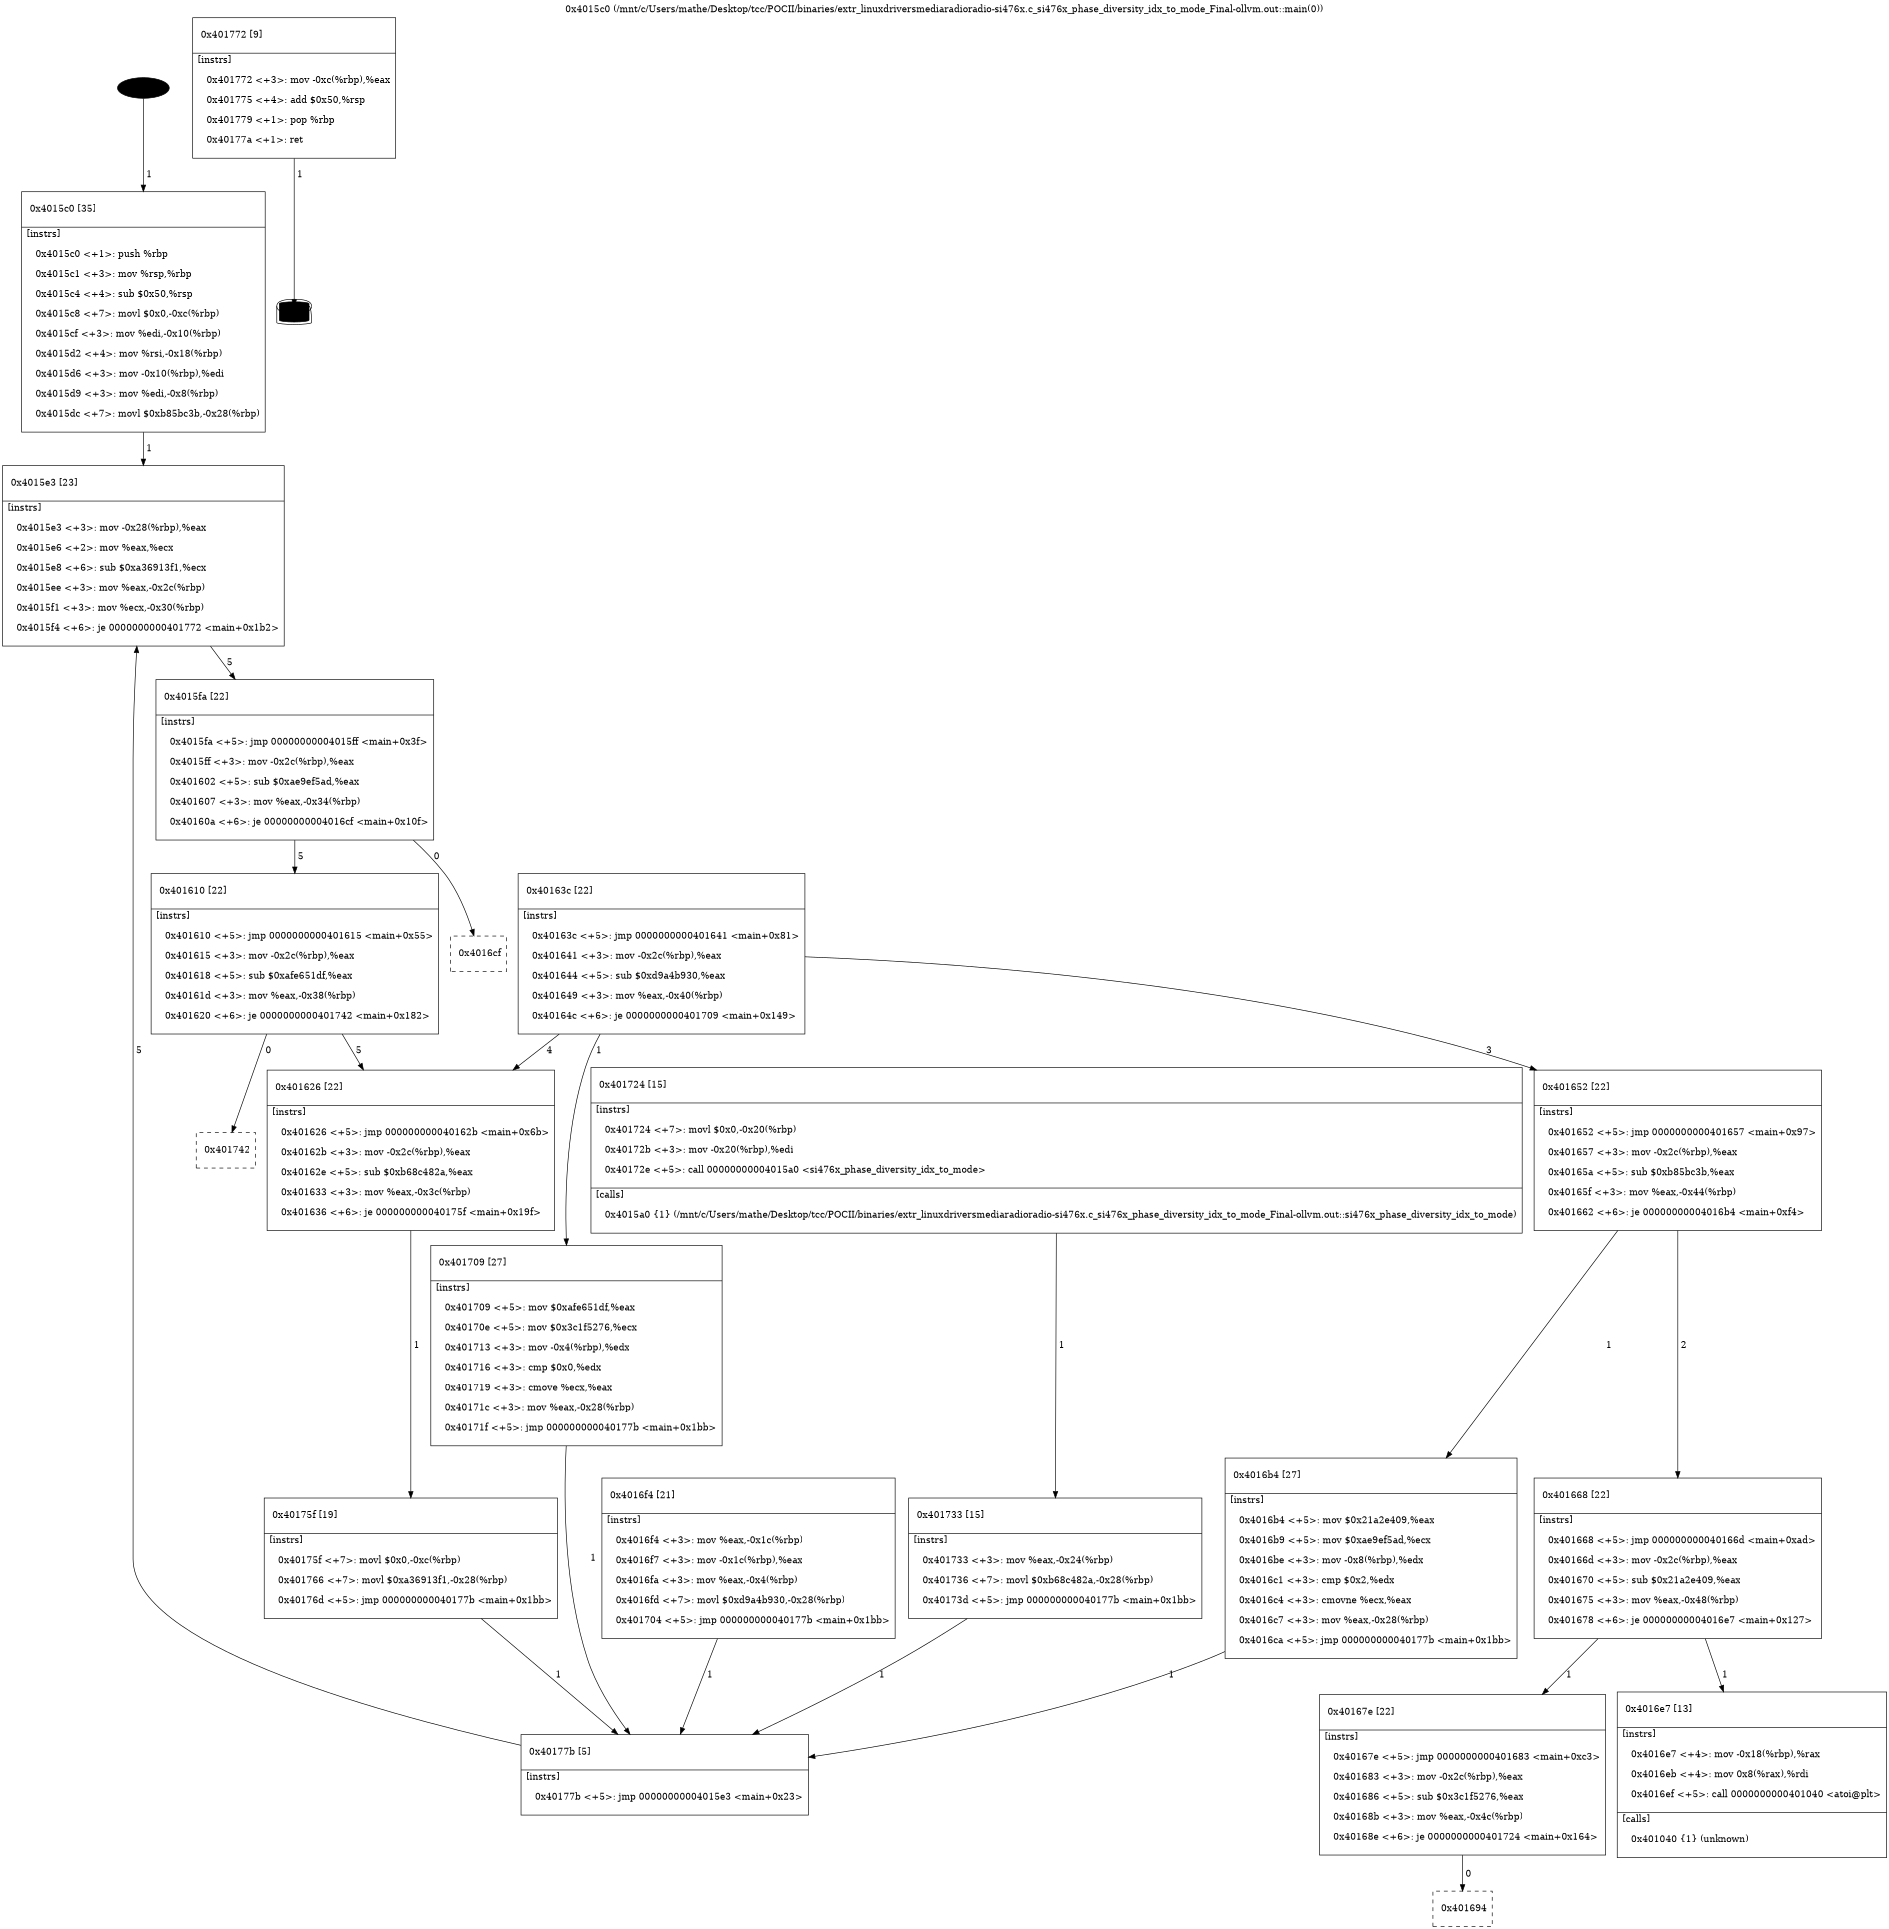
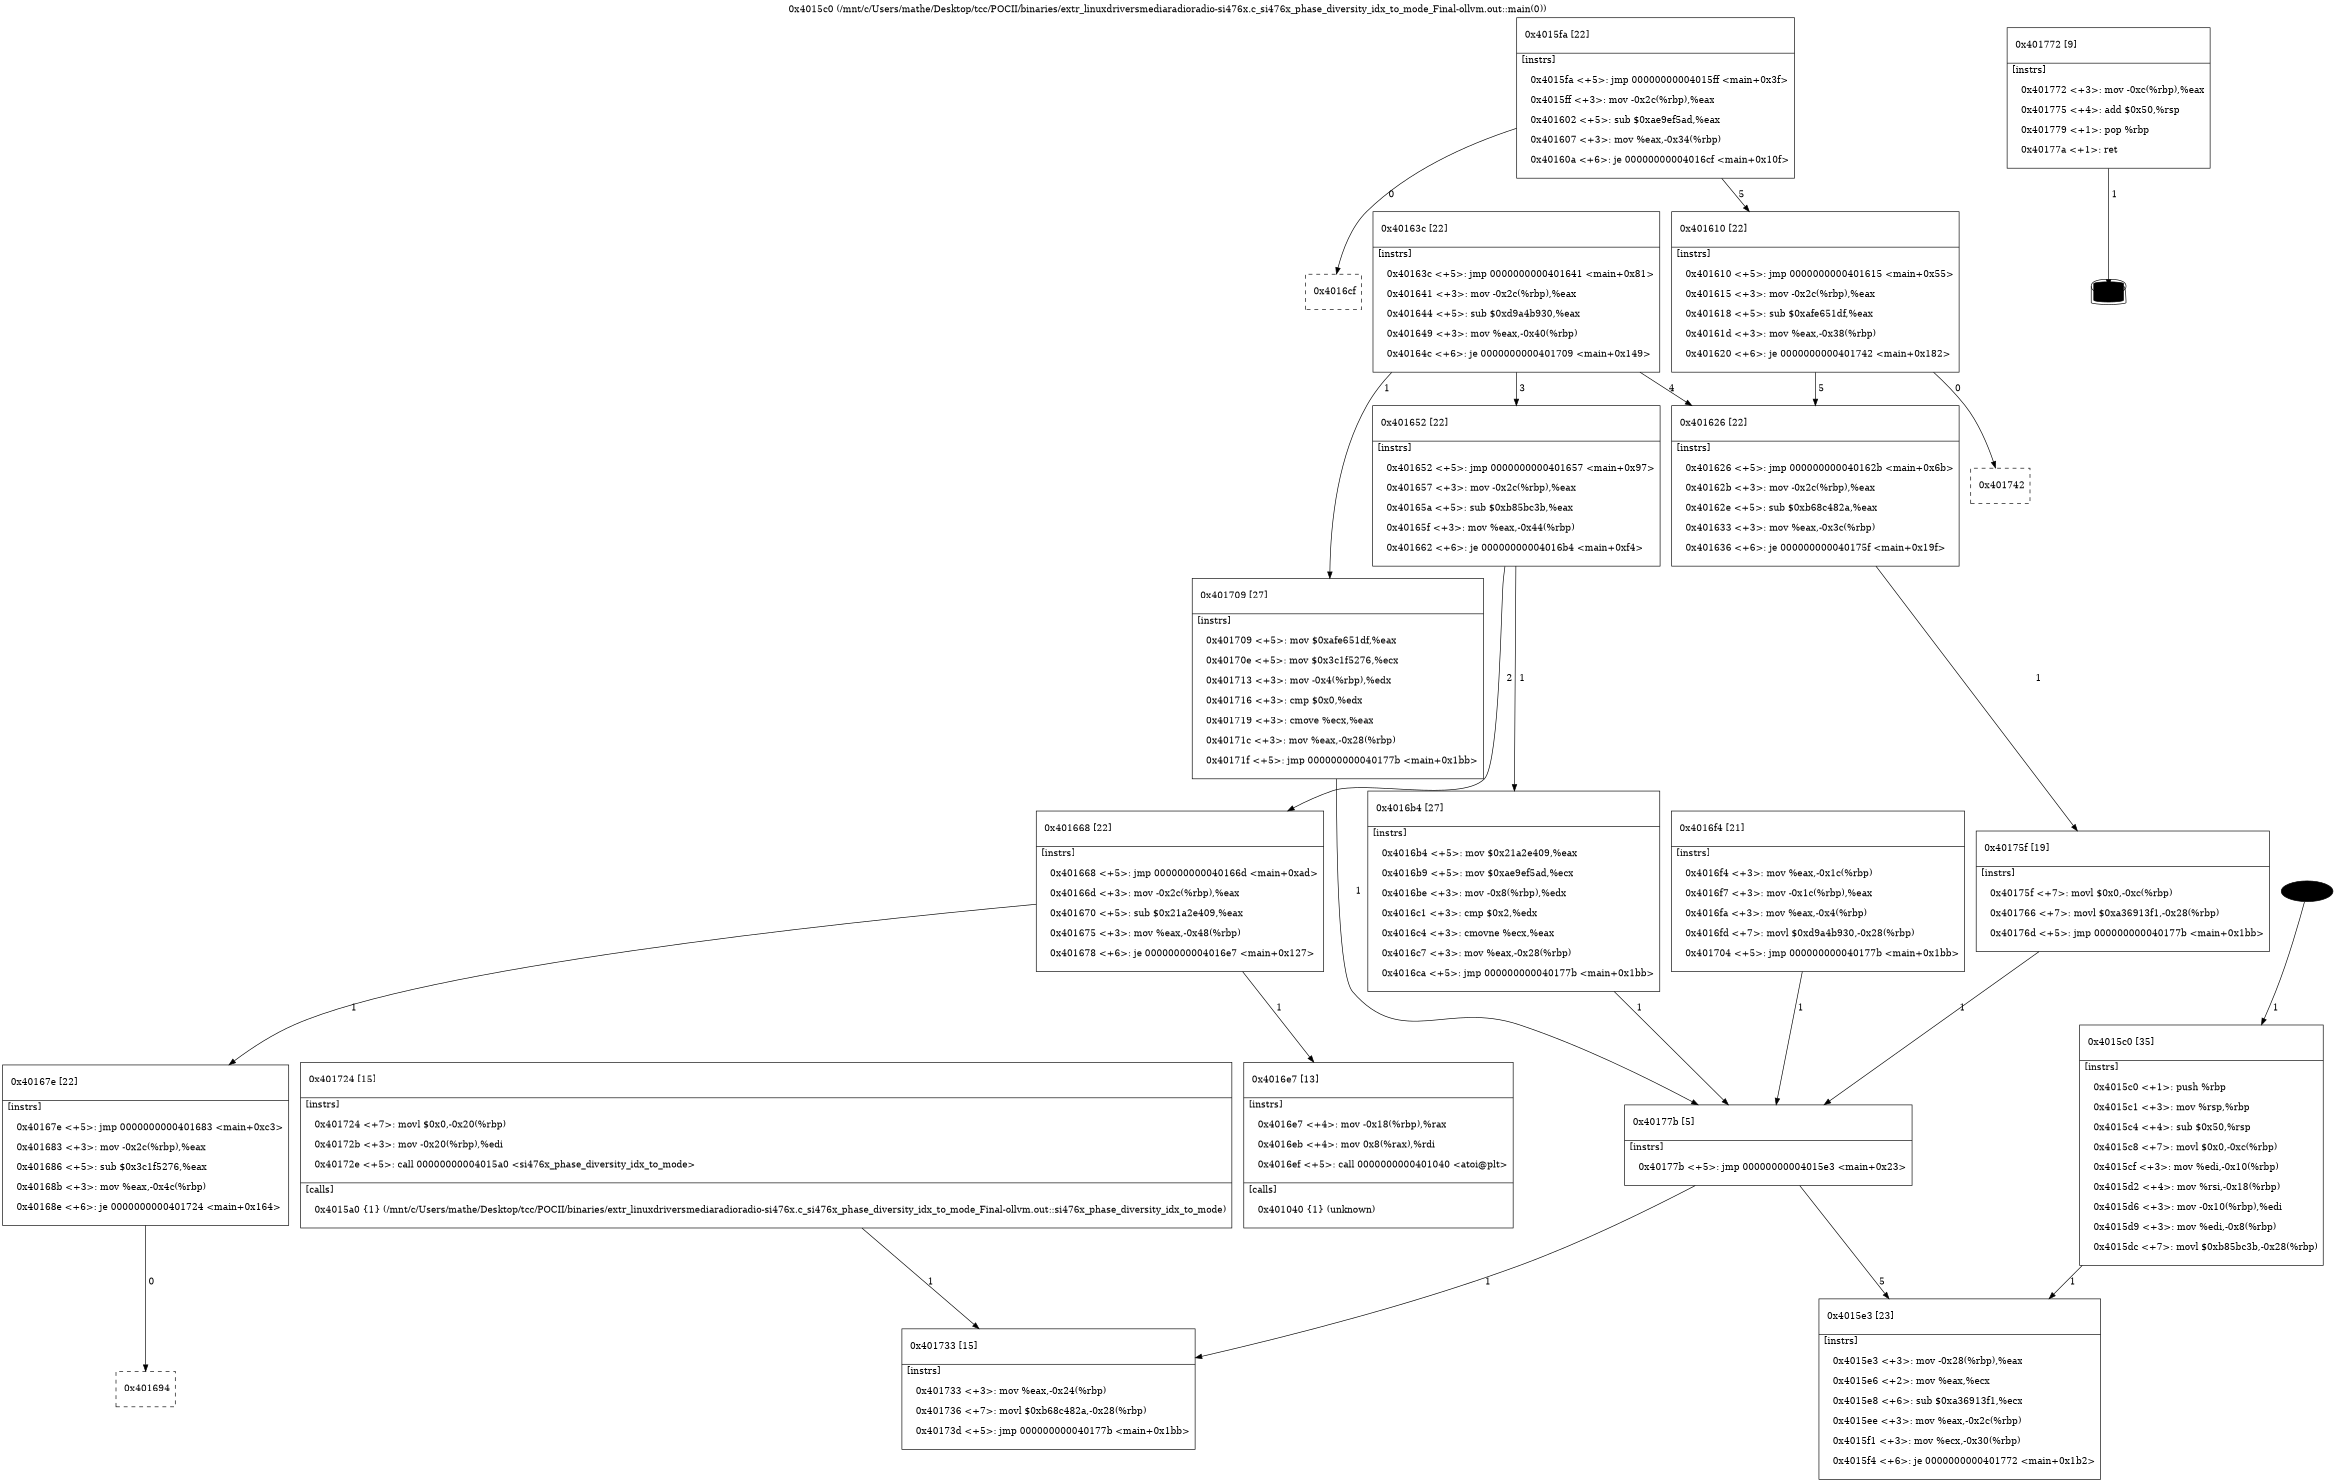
edge "0x4015e3 [23]" -> "0x4015fa [22]": removed, label "5"
edge "0x401733 [15]" -> "0x40177b [5]": reversed
